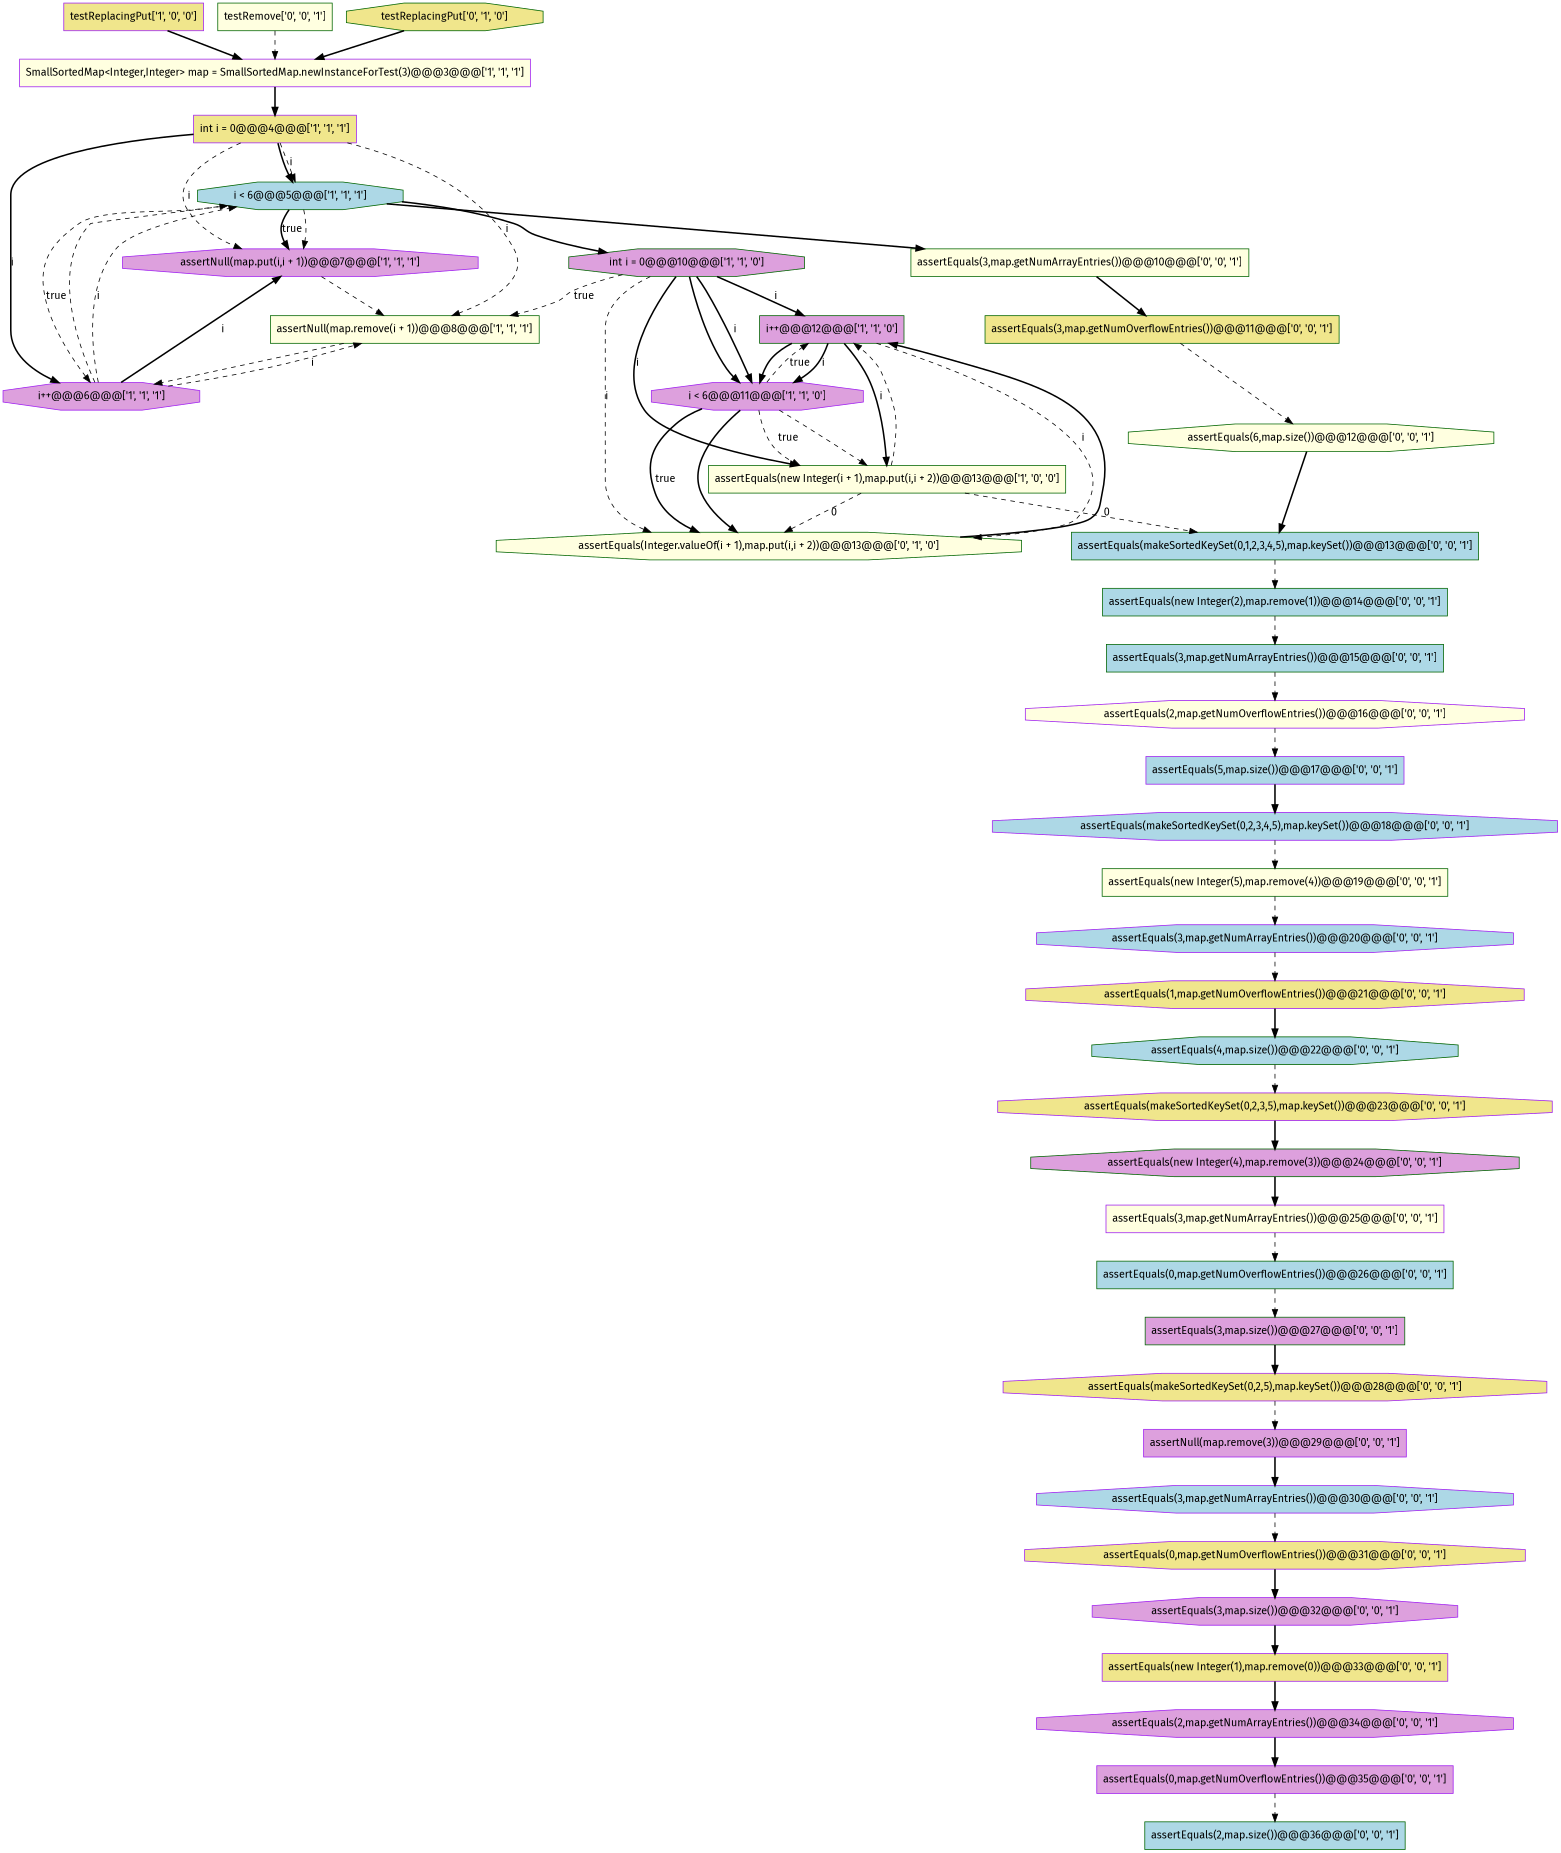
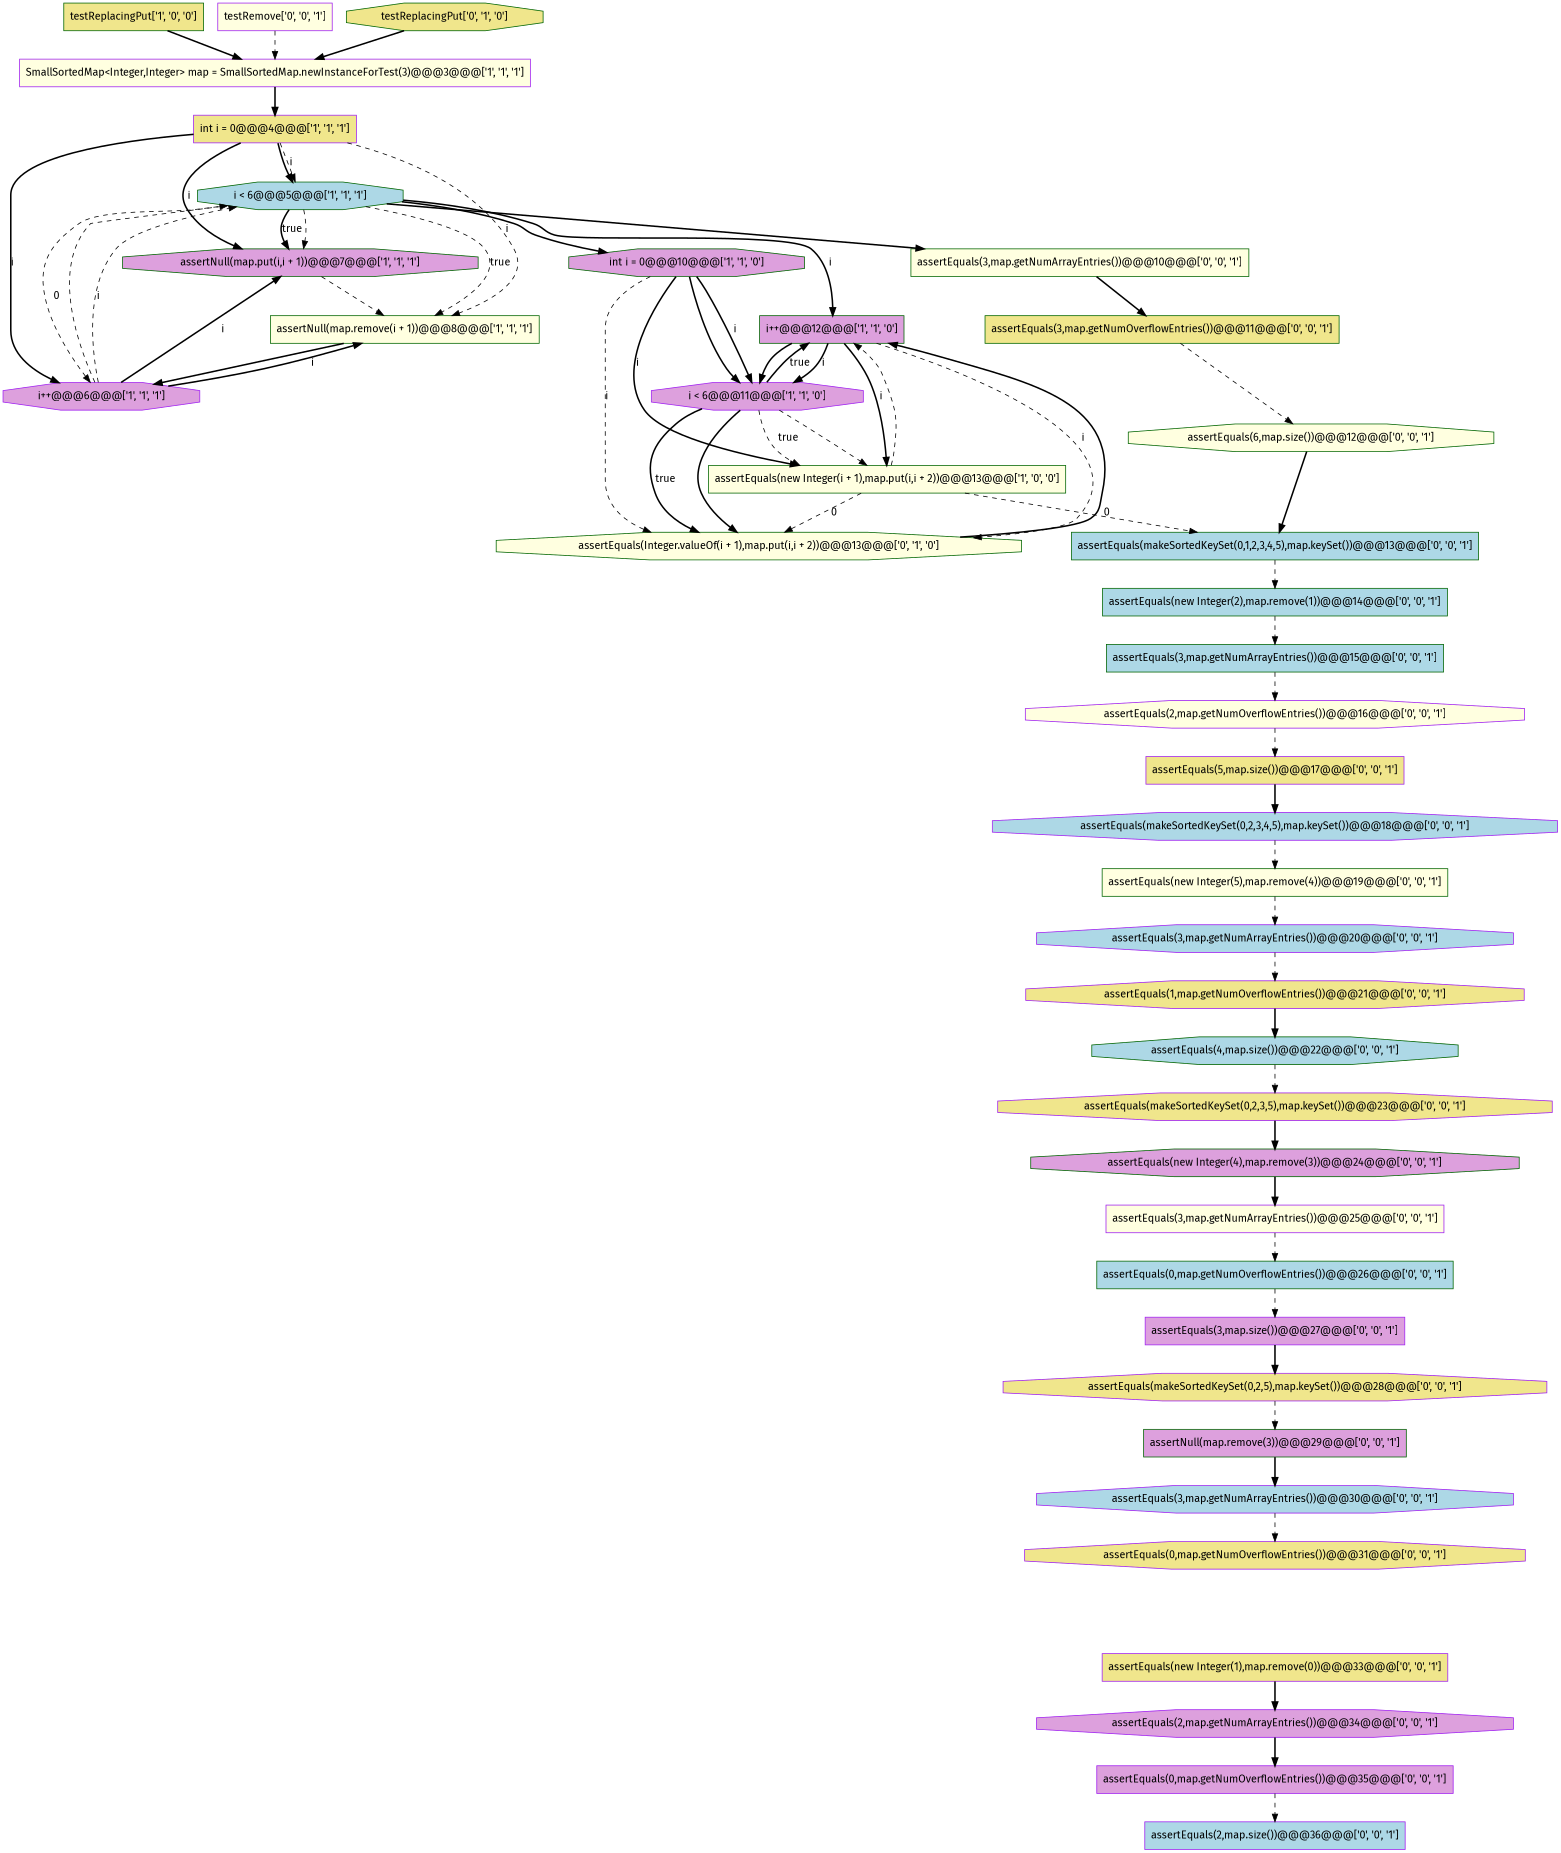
node "testReplacingPut['1', '0', '0']": color purple -> darkgreen
node "testRemove['0', '0', '1']": color darkgreen -> purple
edge "int i = 0@@@4@@@['1', '1', '1']" -> "assertNull(map.put(i,i + 1))@@@7@@@['1', '1', '1']": style dashed -> bold
node "assertNull(map.put(i,i + 1))@@@7@@@['1', '1', '1']": color purple -> darkgreen
edge "int i = 0@@@10@@@['1', '1', '0']" -> "assertNull(map.remove(i + 1))@@@8@@@['1', '1', '1']": now "i < 6@@@5@@@['1', '1', '1']" -> "assertNull(map.remove(i + 1))@@@8@@@['1', '1', '1']"
edge "int i = 0@@@10@@@['1', '1', '0']" -> "i++@@@12@@@['1', '1', '0']": now "i < 6@@@5@@@['1', '1', '1']" -> "i++@@@12@@@['1', '1', '0']"
edge "i < 6@@@5@@@['1', '1', '1']" -> "i++@@@6@@@['1', '1', '1']": label "true" -> "0"
edge "assertNull(map.remove(i + 1))@@@8@@@['1', '1', '1']" -> "i++@@@6@@@['1', '1', '1']": style dashed -> bold
edge "i < 6@@@11@@@['1', '1', '0']" -> "i++@@@12@@@['1', '1', '0']": style dashed -> bold
edge "i++@@@6@@@['1', '1', '1']" -> "assertNull(map.remove(i + 1))@@@8@@@['1', '1', '1']": style dashed -> bold
node "assertEquals(5,map.size())@@@17@@@['0', '0', '1']": fillcolor lightblue -> khaki
node "assertEquals(3,map.size())@@@27@@@['0', '0', '1']": color darkgreen -> purple
node "assertNull(map.remove(3))@@@29@@@['0', '0', '1']": color purple -> darkgreen
node "assertEquals(3,map.size())@@@32@@@['0', '0', '1']": removed
node "assertEquals(2,map.size())@@@36@@@['0', '0', '1']": color darkgreen -> purple
